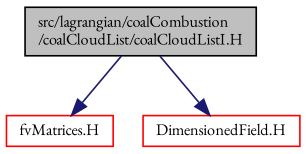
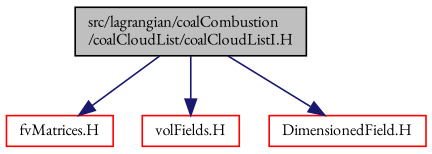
node "volFields.H": added
